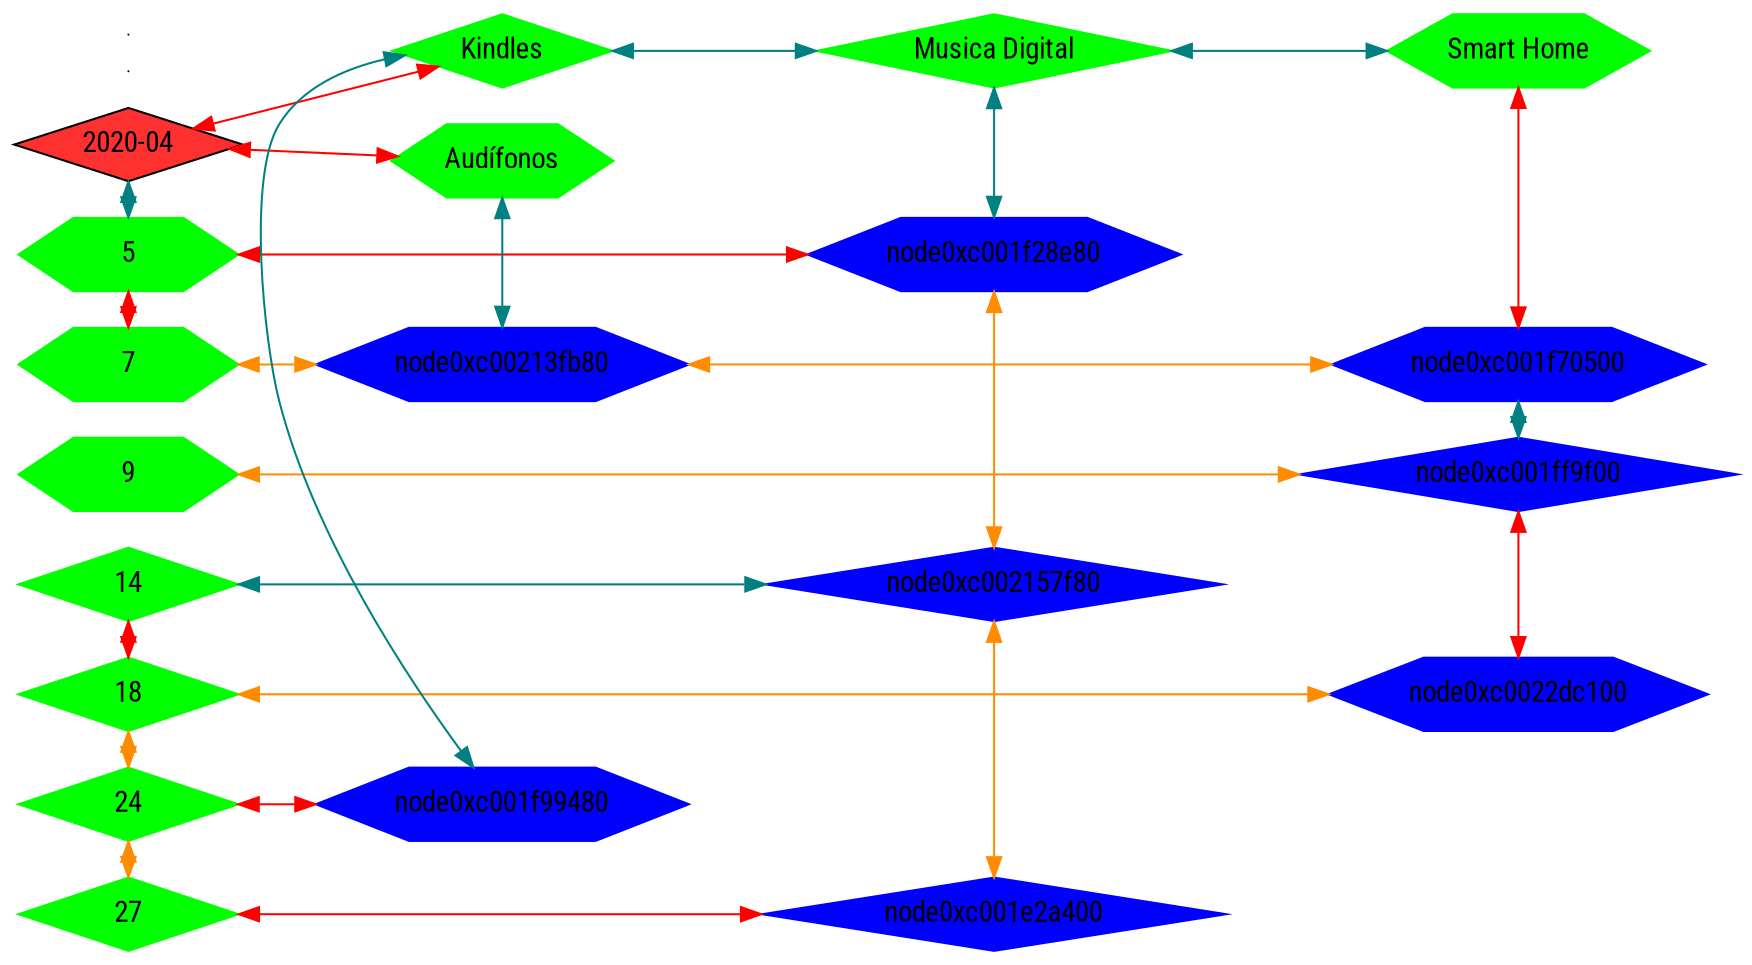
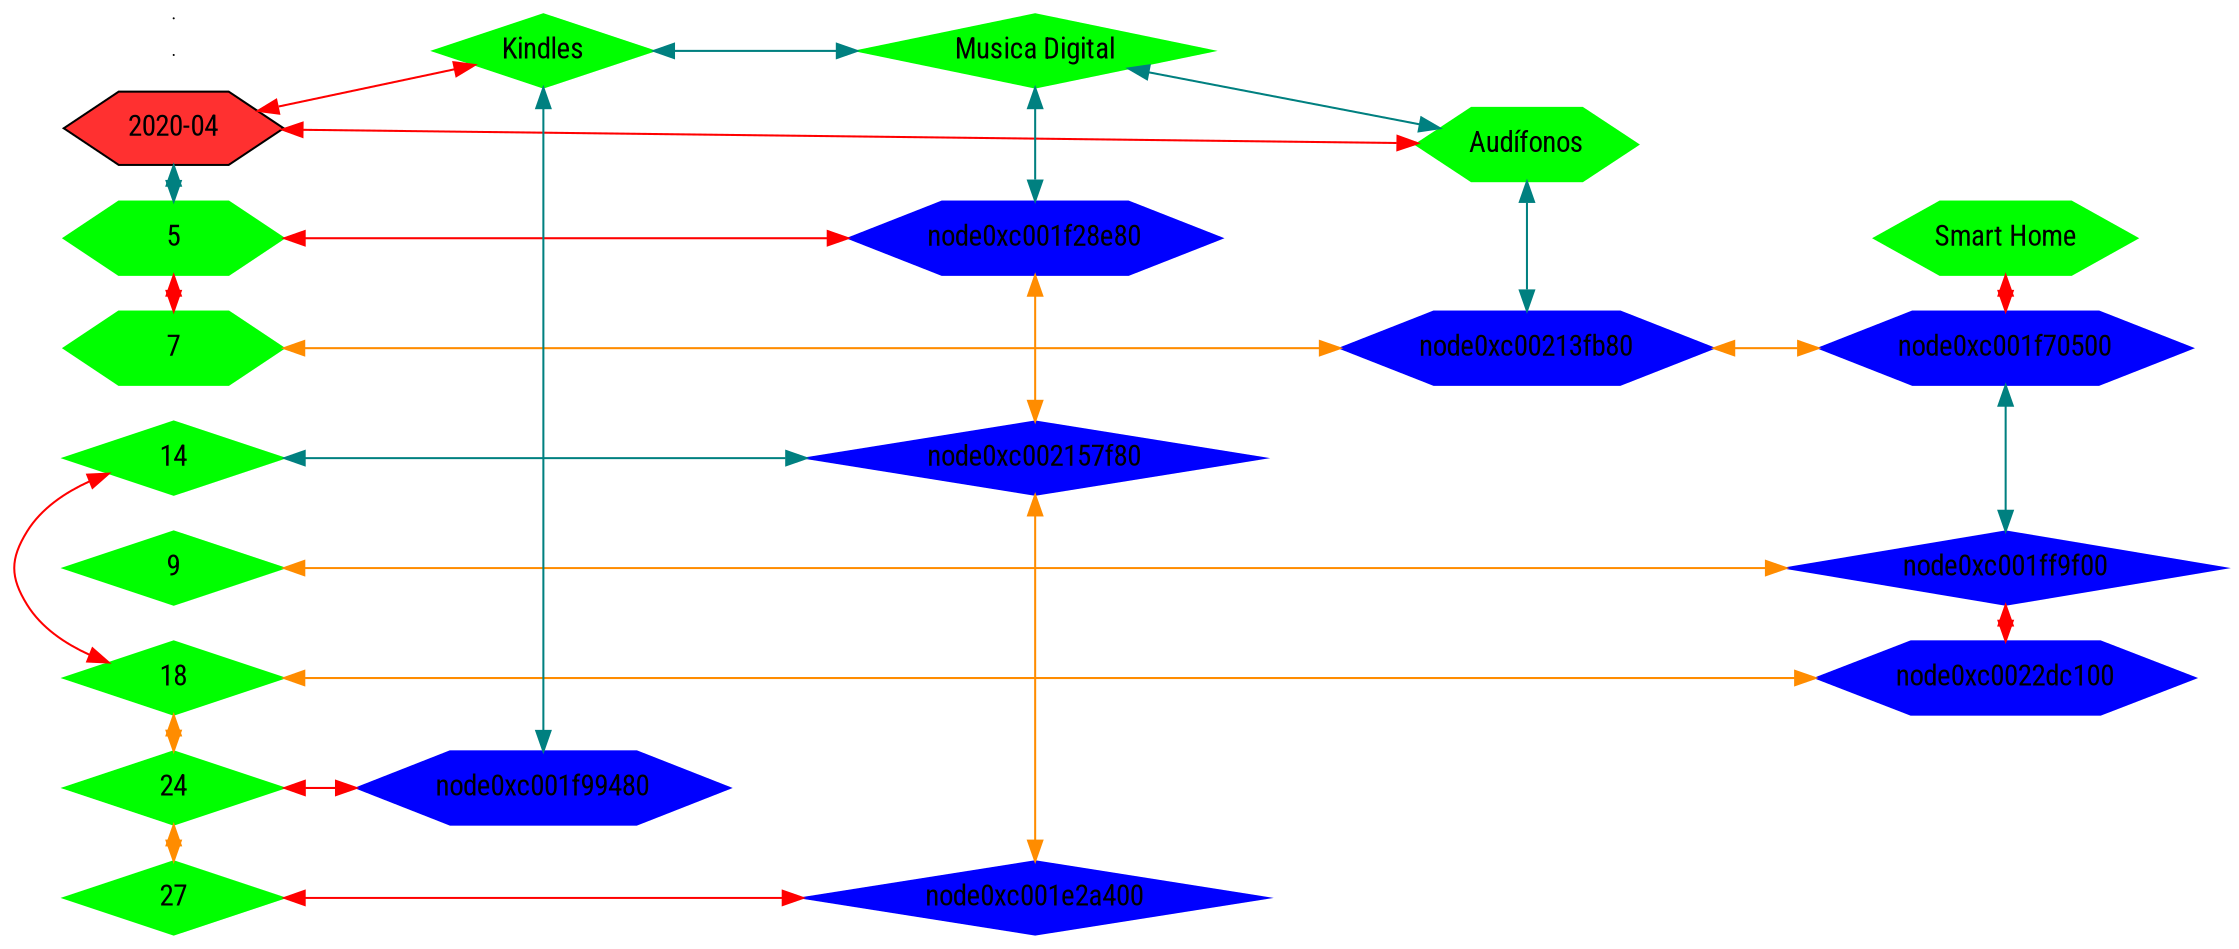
edge "Musica Digital" -- "Smart Home": now "Musica Digital" -- "Audífonos"
node "2020-04": shape diamond -> hexagon
node "9": shape hexagon -> diamond
